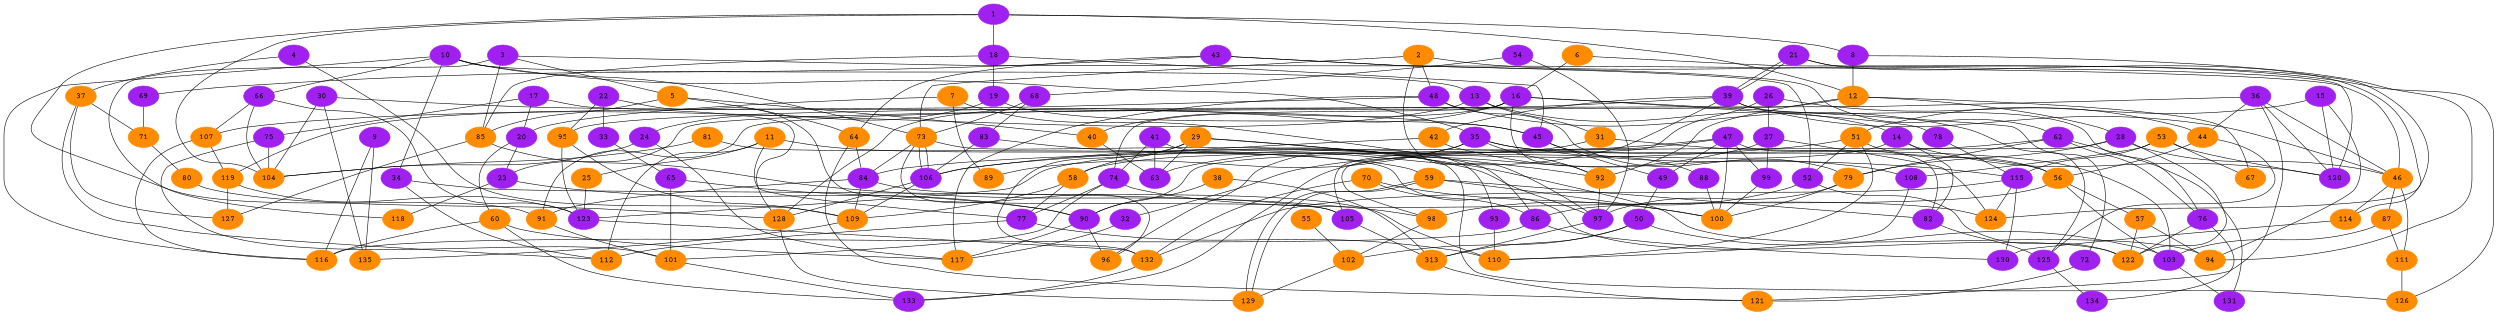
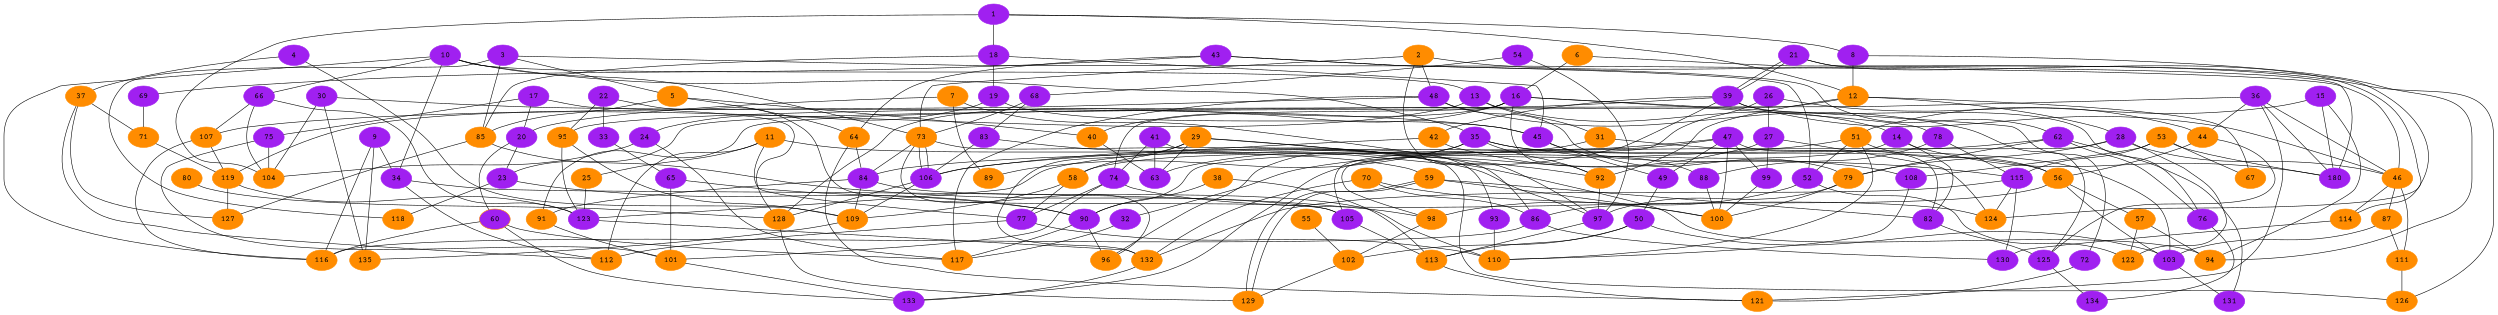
edge "1" -- "91": removed
node "81": removed
edge "71" -- "80": now "71" -- "119"
edge "9" -- "34": added
edge "78" -- "88": added
node "120": label "120" -> "180"
node "60": fillcolor darkorange -> purple
edge "76" -- "122": removed
node "313": label "313" -> "113"
